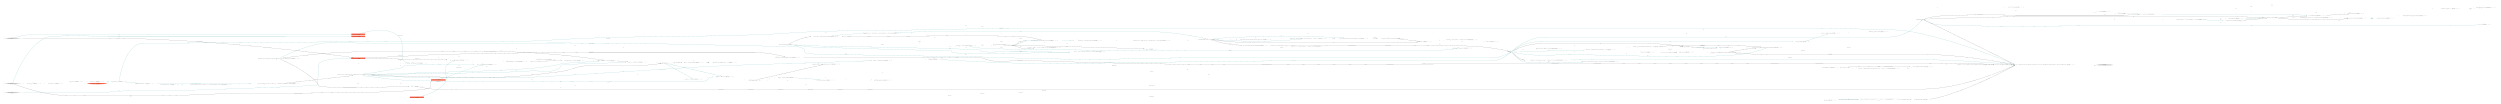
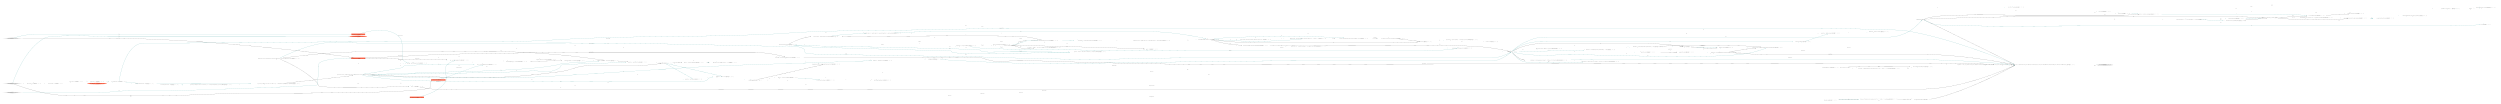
node "File genericJarFile@@@2@@@['0', '0', '1']": shape box -> ellipse
